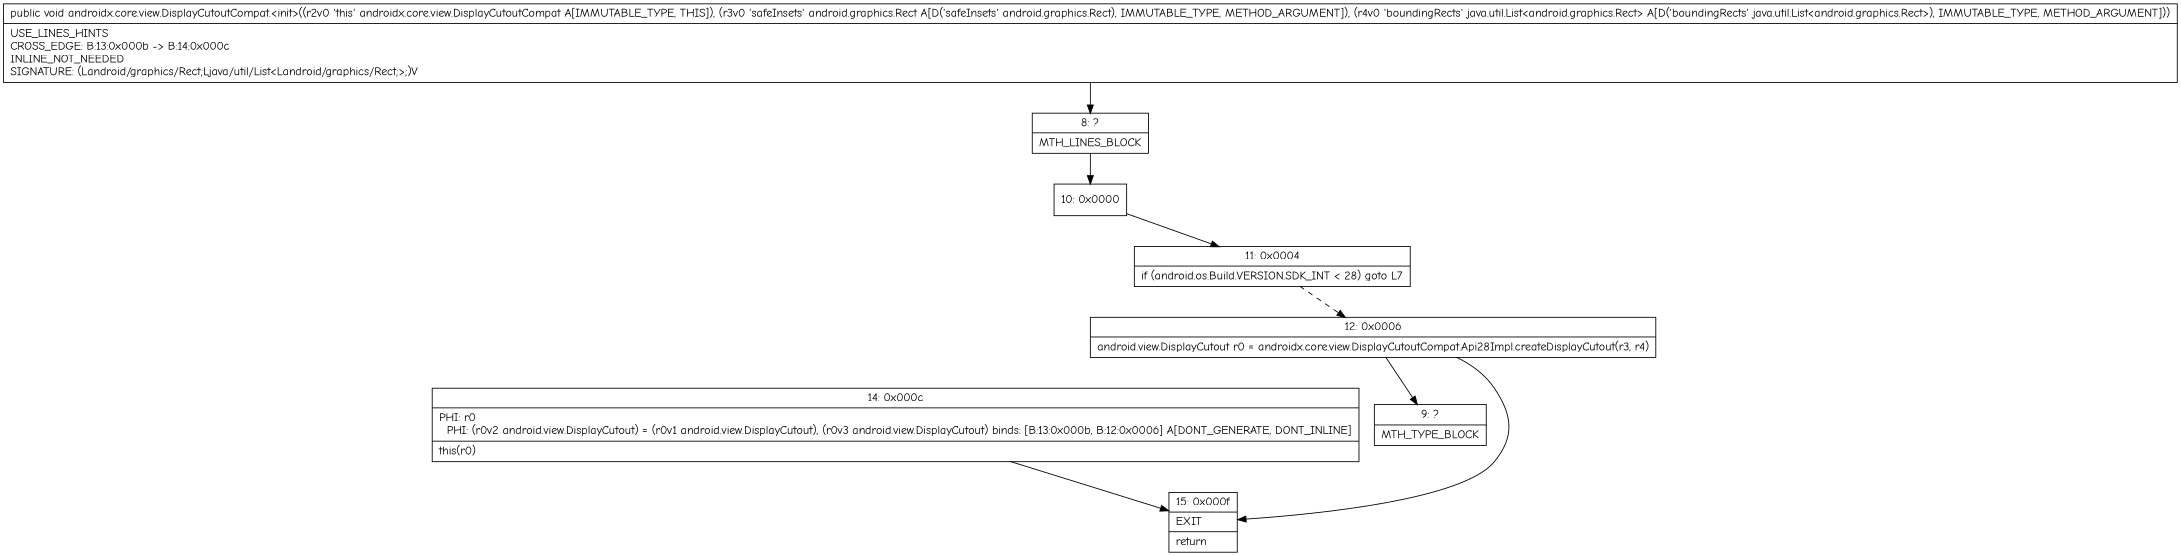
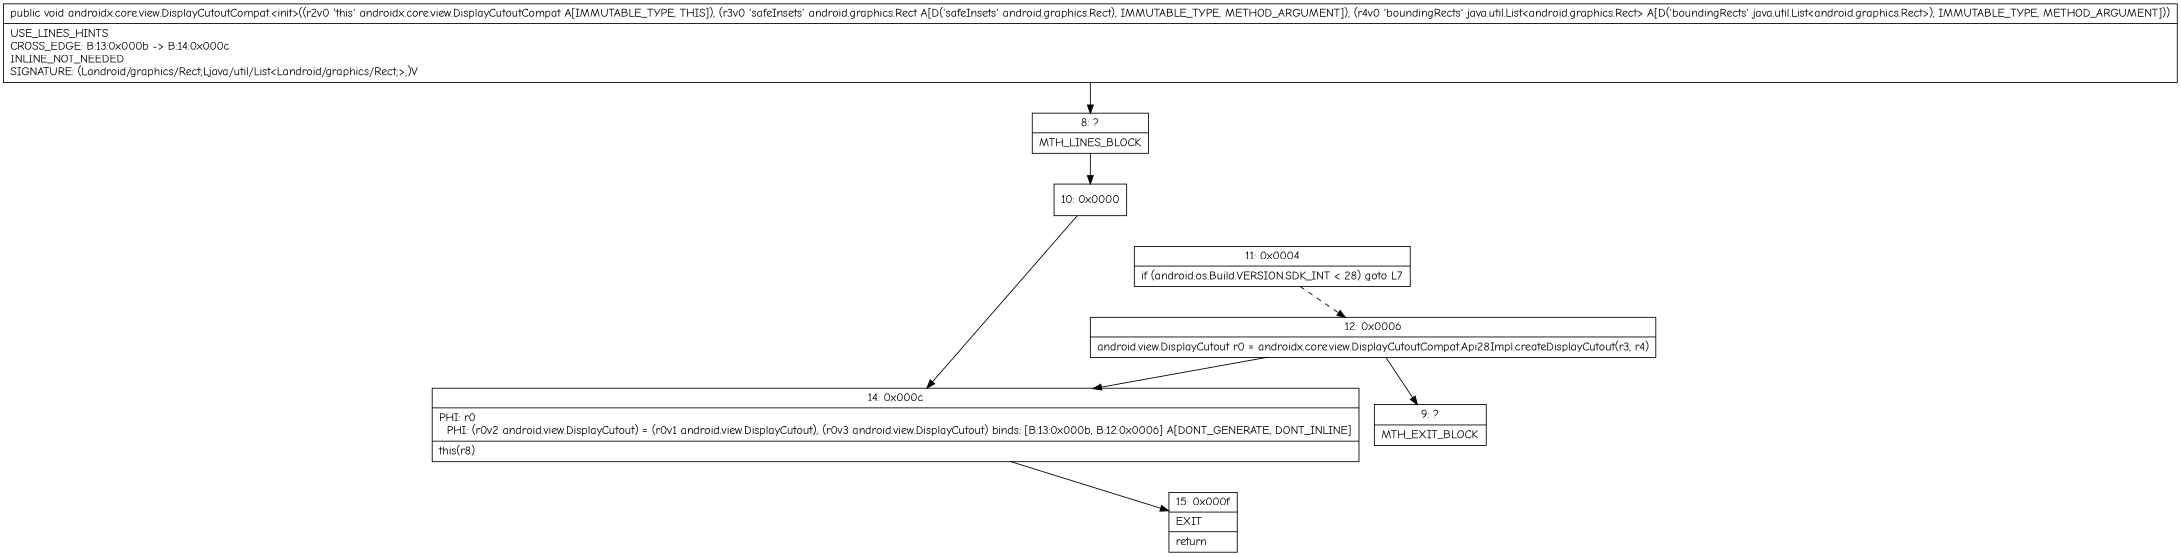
edge "10: 0x0000" -> "11: 0x0004": now "10: 0x0000" -> "14: 0x000c"
node "9: ?": text "MTH_TYPE_BLOCK" -> "MTH_EXIT_BLOCK"
node "14: 0x000c": text "this(r0)" -> "this(r8)"
edge "12: 0x0006" -> "15: 0x000f": now "12: 0x0006" -> "14: 0x000c"
